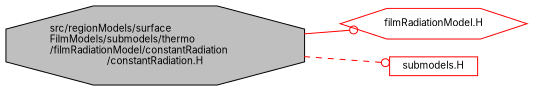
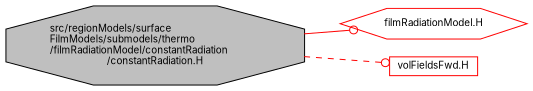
node "submodels.H": label "submodels.H" -> "volFieldsFwd.H"
